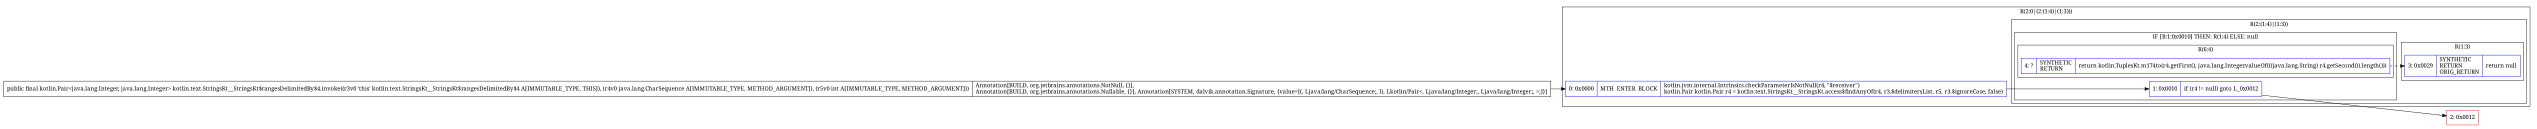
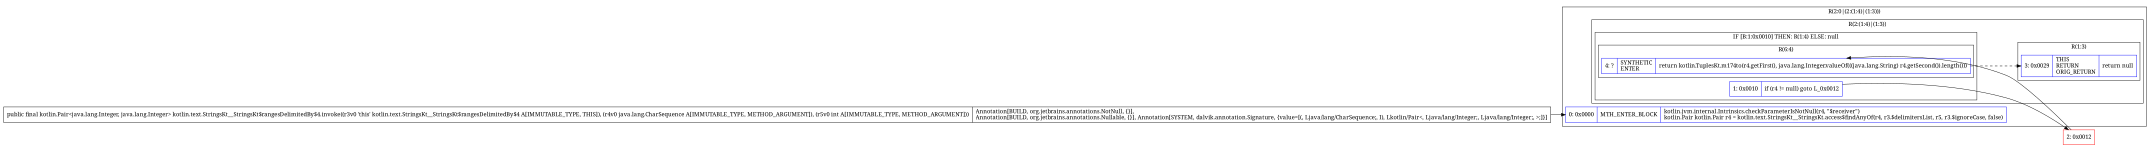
node "3: 0x0029": text "SYNTHETIC" -> "THIS"
edge "2: 0x0012" -> "4: ?": added
node "4: ?": text "RETURN" -> "ENTER"
edge "0: 0x0000" -> "1: 0x0010": removed
